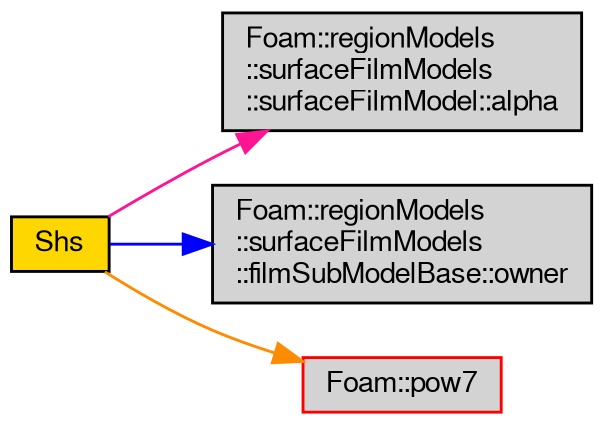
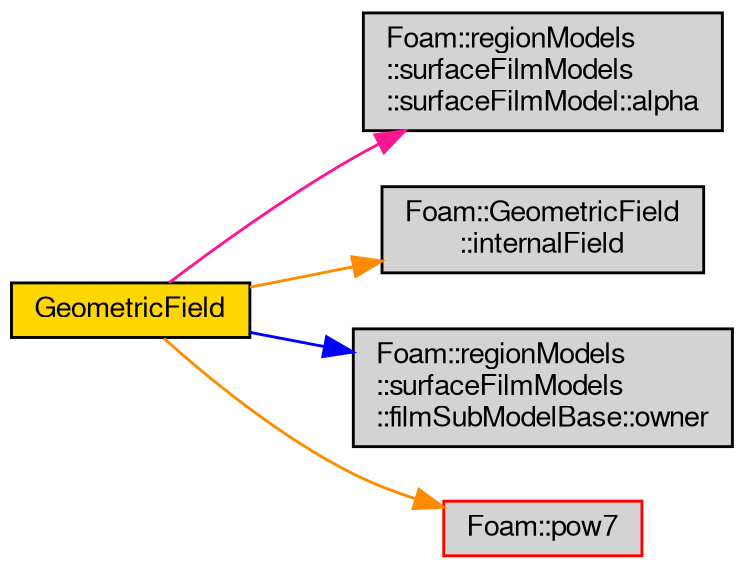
node "Foam::GeometricField ::internalField": added
node "Shs": label "Shs" -> "GeometricField"
